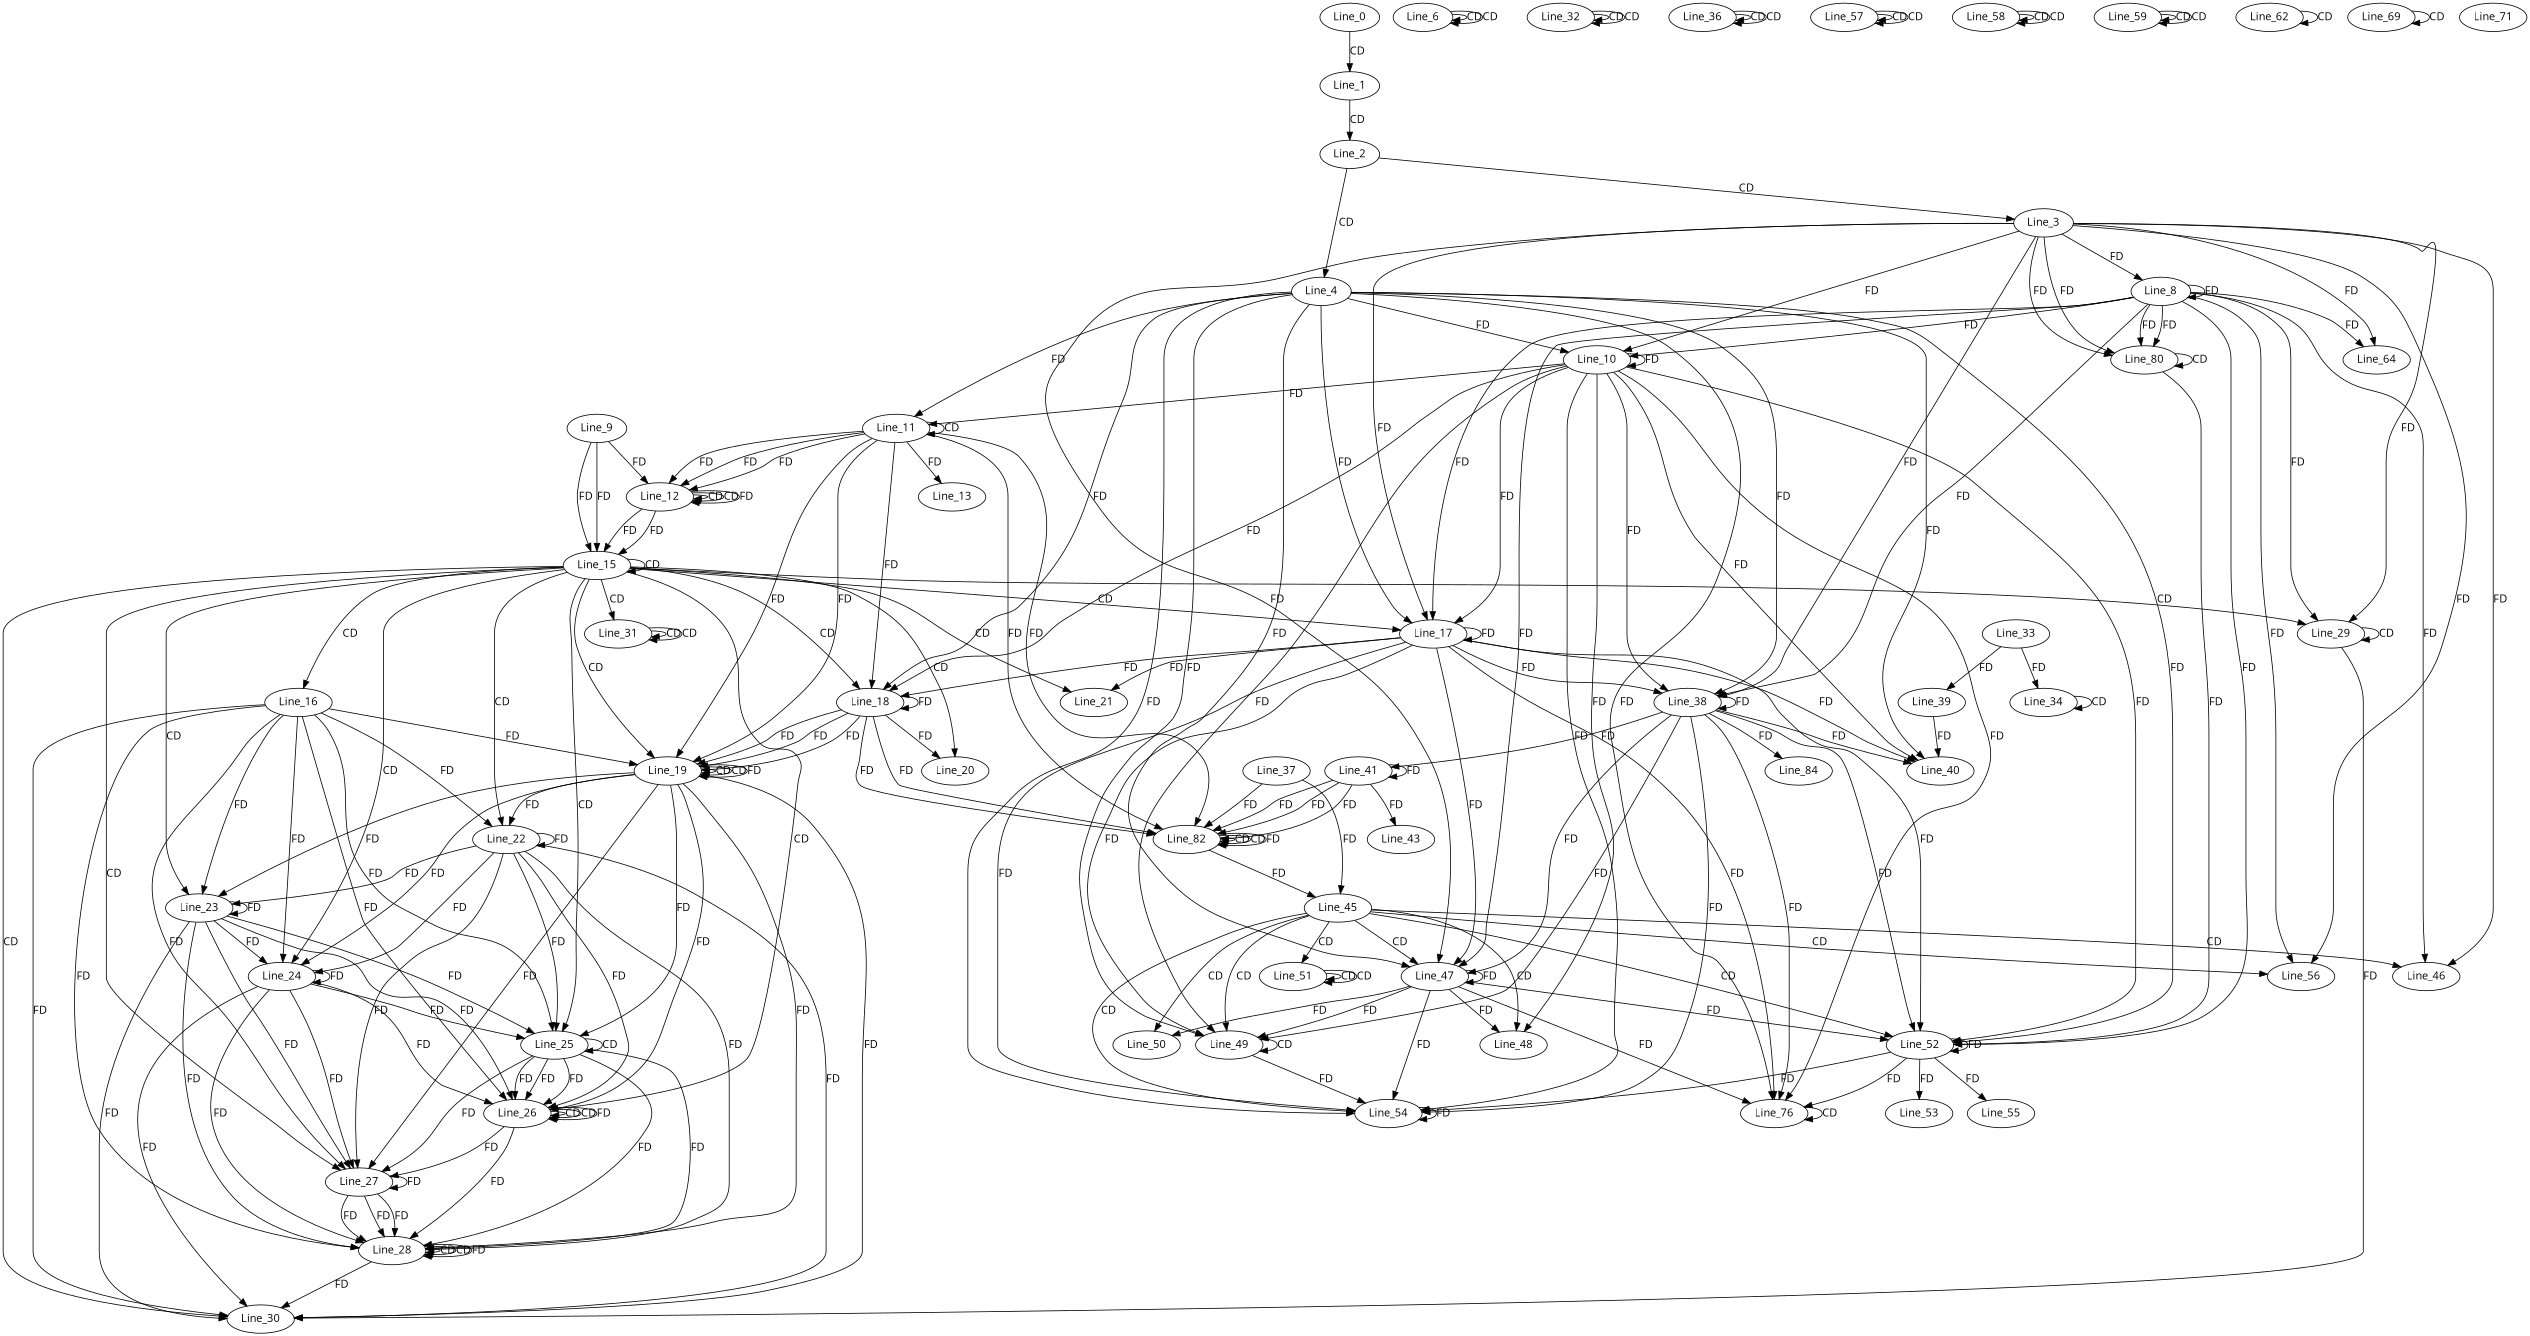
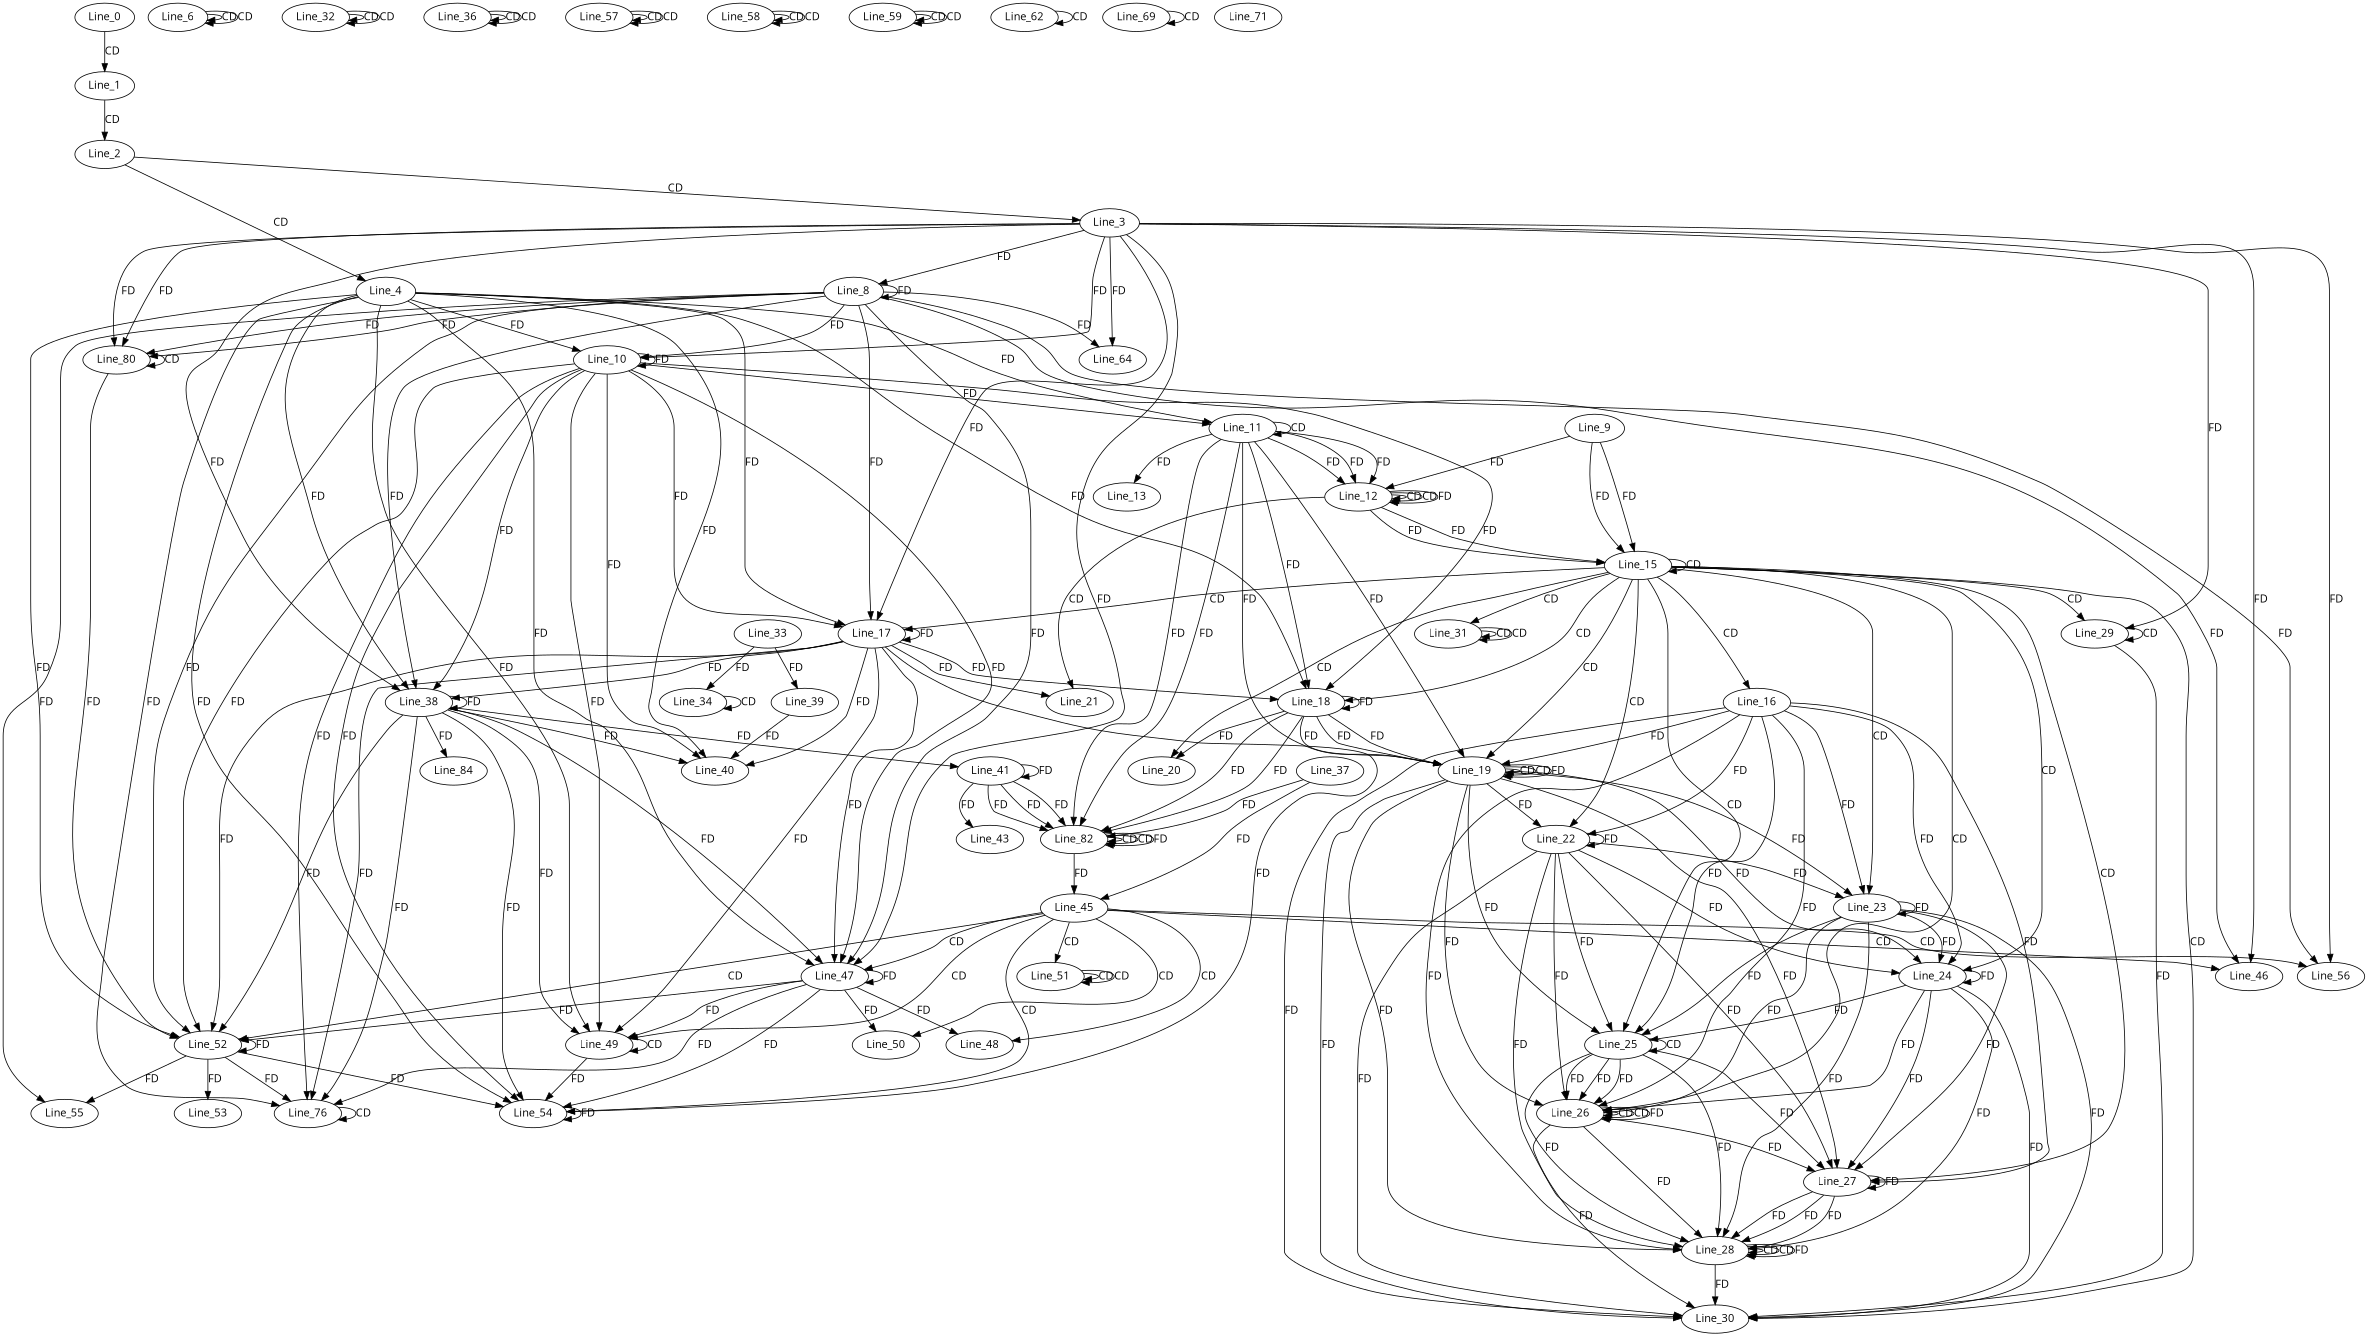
edge "Line_8" -> "Line_29": now "Line_8" -> "Line_55"
edge "Line_15" -> "Line_21": now "Line_12" -> "Line_21"
edge "Line_10" -> "Line_48": now "Line_10" -> "Line_47"
edge "Line_26" -> "Line_30": added, label "FD"
